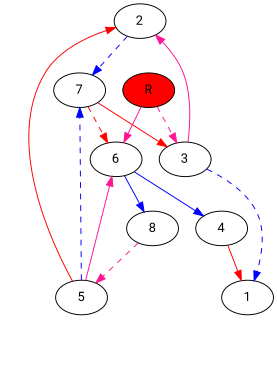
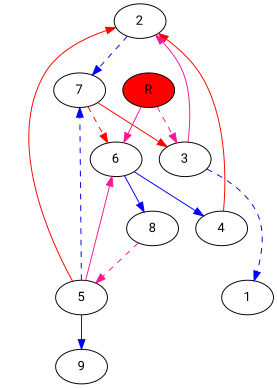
edge "4" -> "1": now "4" -> "2"
node "9": added
